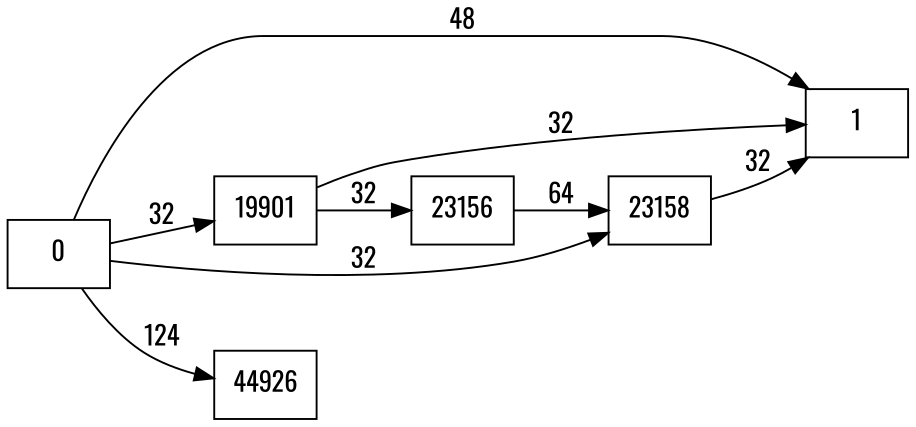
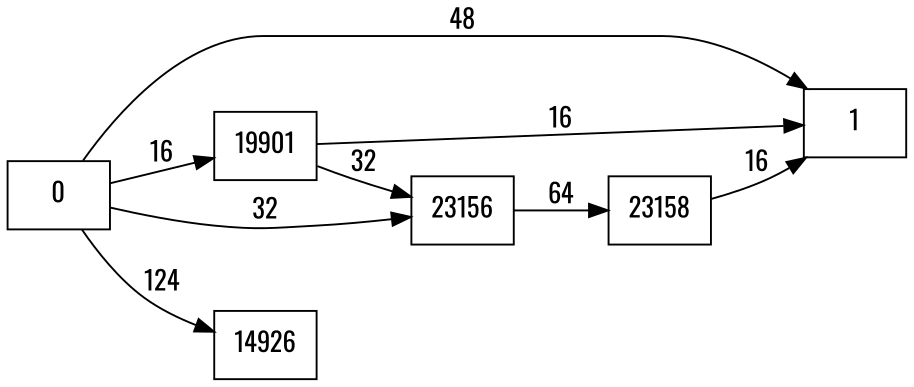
edge "19901" -> "1": label "32" -> "16"
edge "23158" -> "1": label "32" -> "16"
edge "0" -> "19901": label "32" -> "16"
edge "0" -> "23158": now "0" -> "23156"
node "44926": label "44926" -> "14926"
